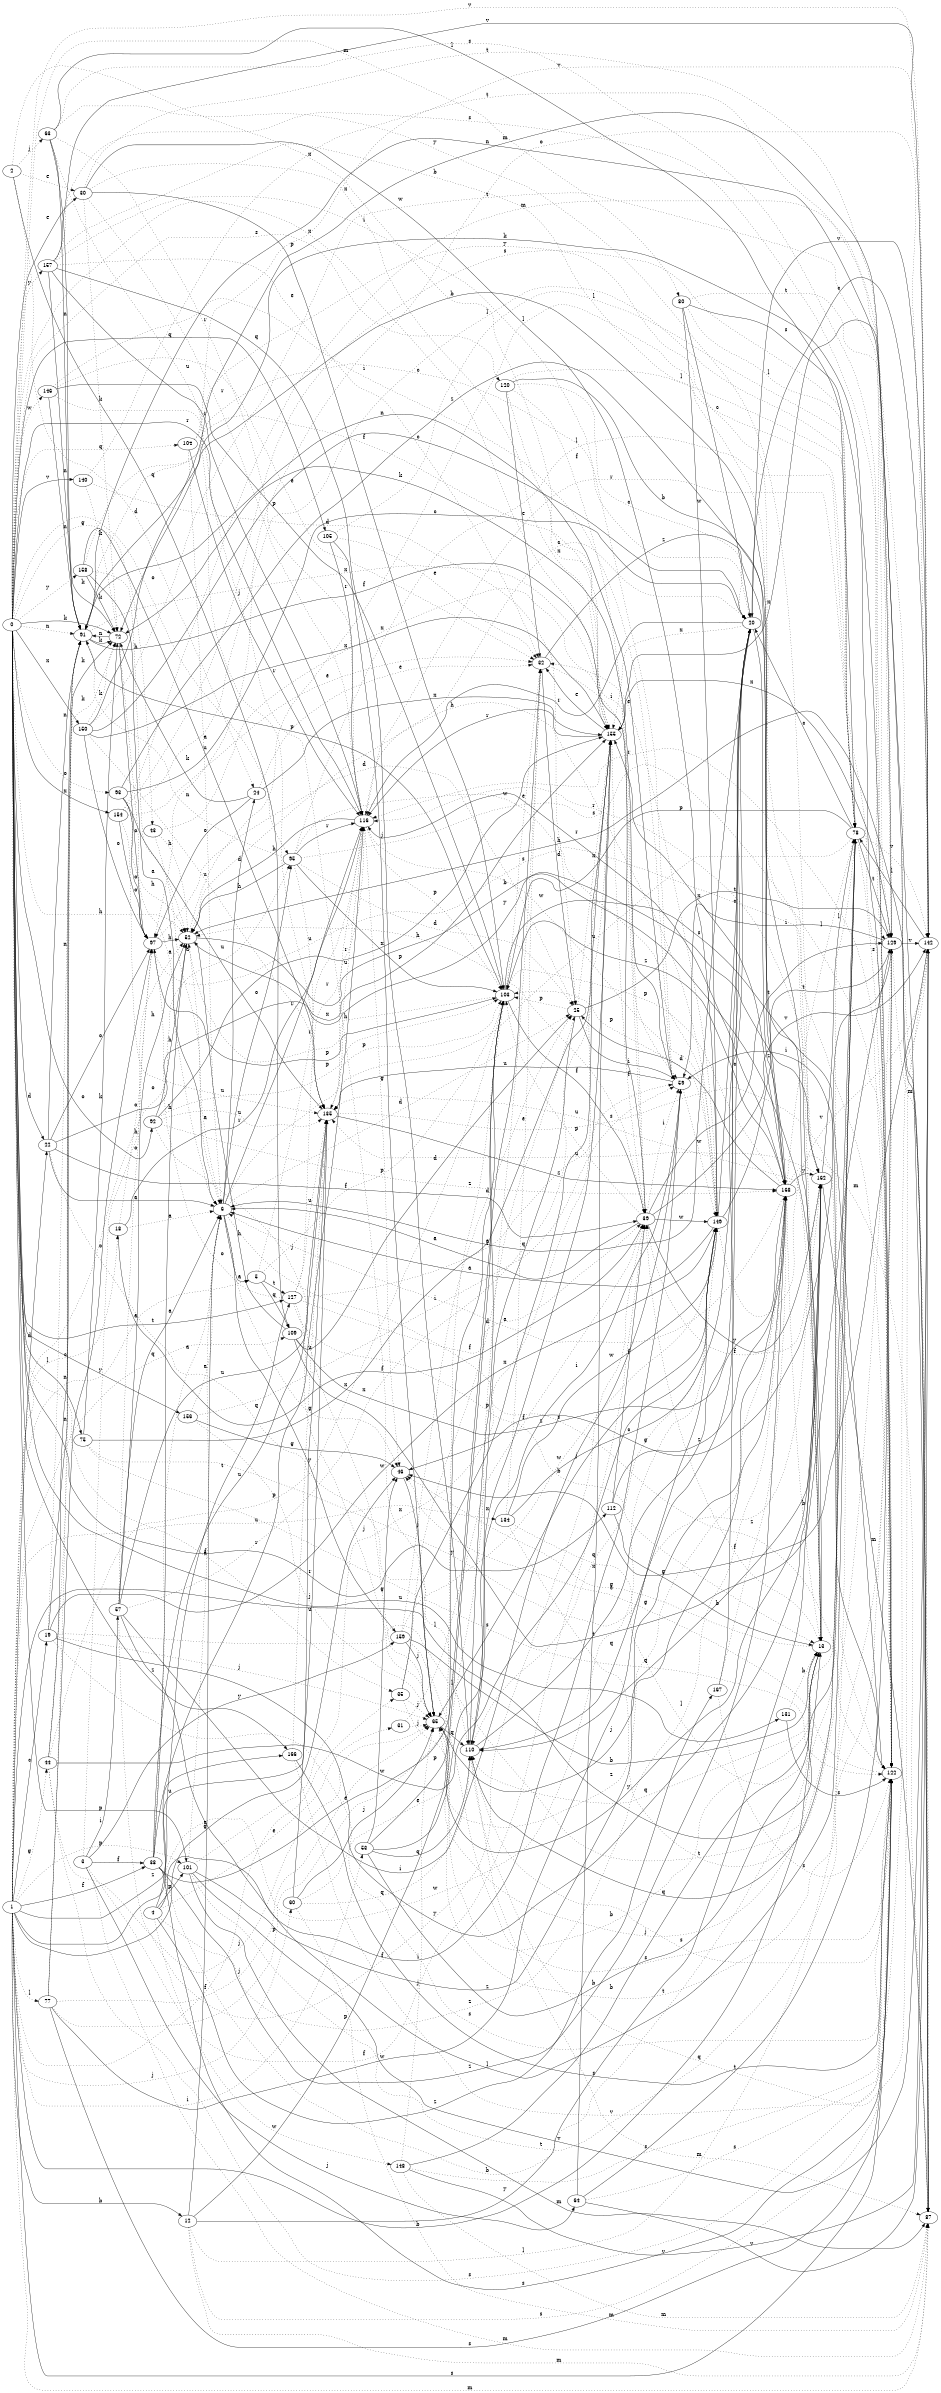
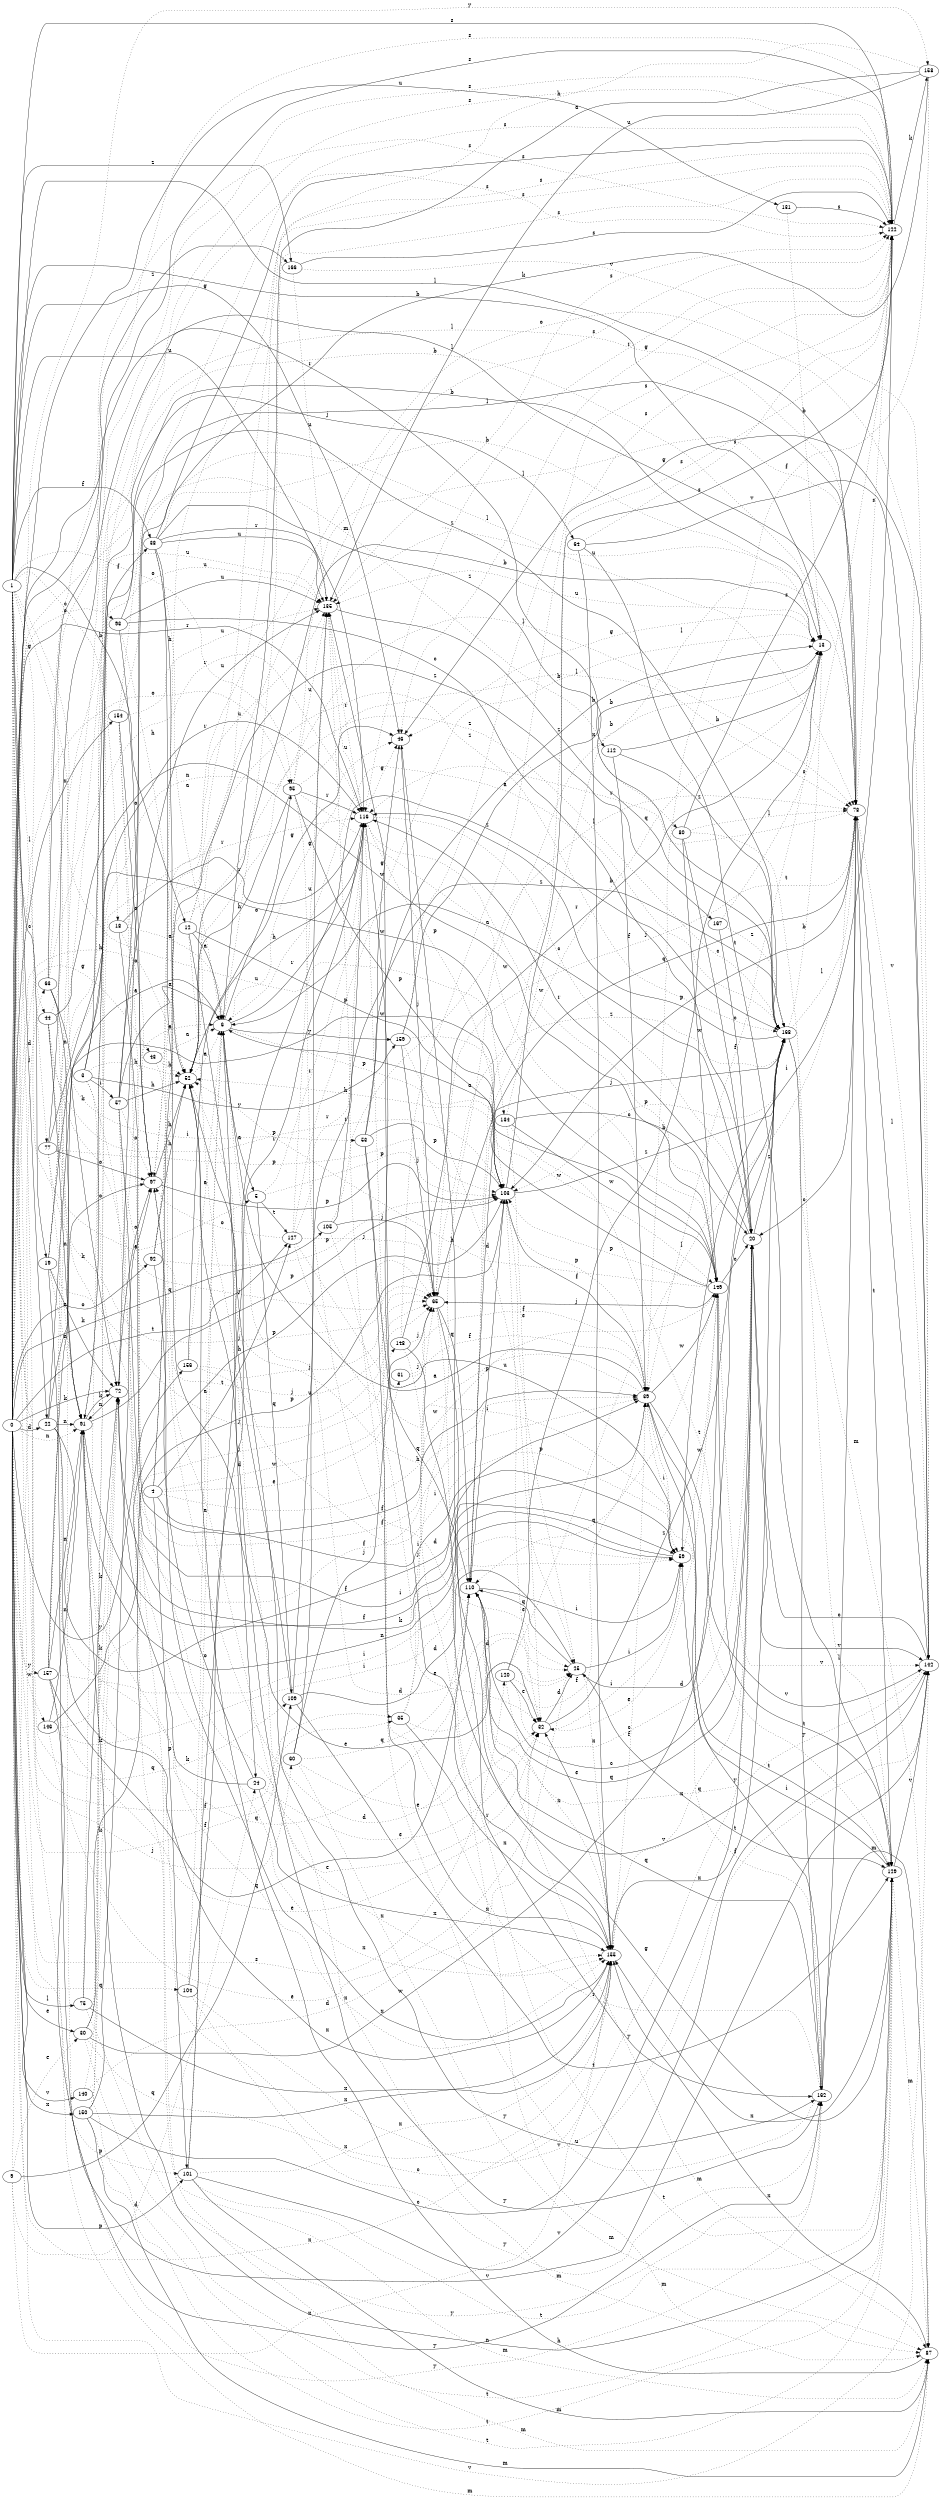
node "2": label "2" -> "9"
edge "122" -> "72": now "122" -> "158"
